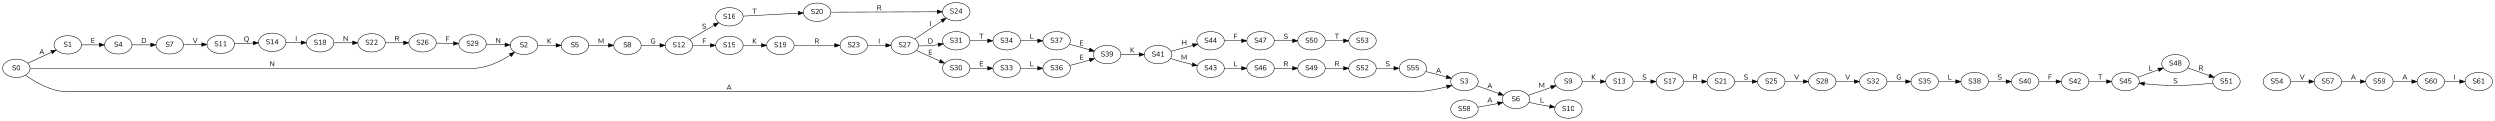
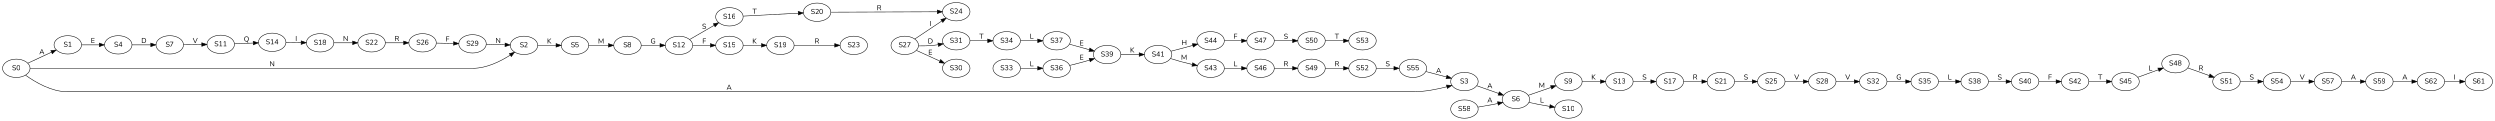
edge "S23" -> "S27": removed, label "I"
edge "S30" -> "S33": removed, label "E"
node "S60": label "S60" -> "S62"
edge "S51" -> "S45": now "S51" -> "S54"
